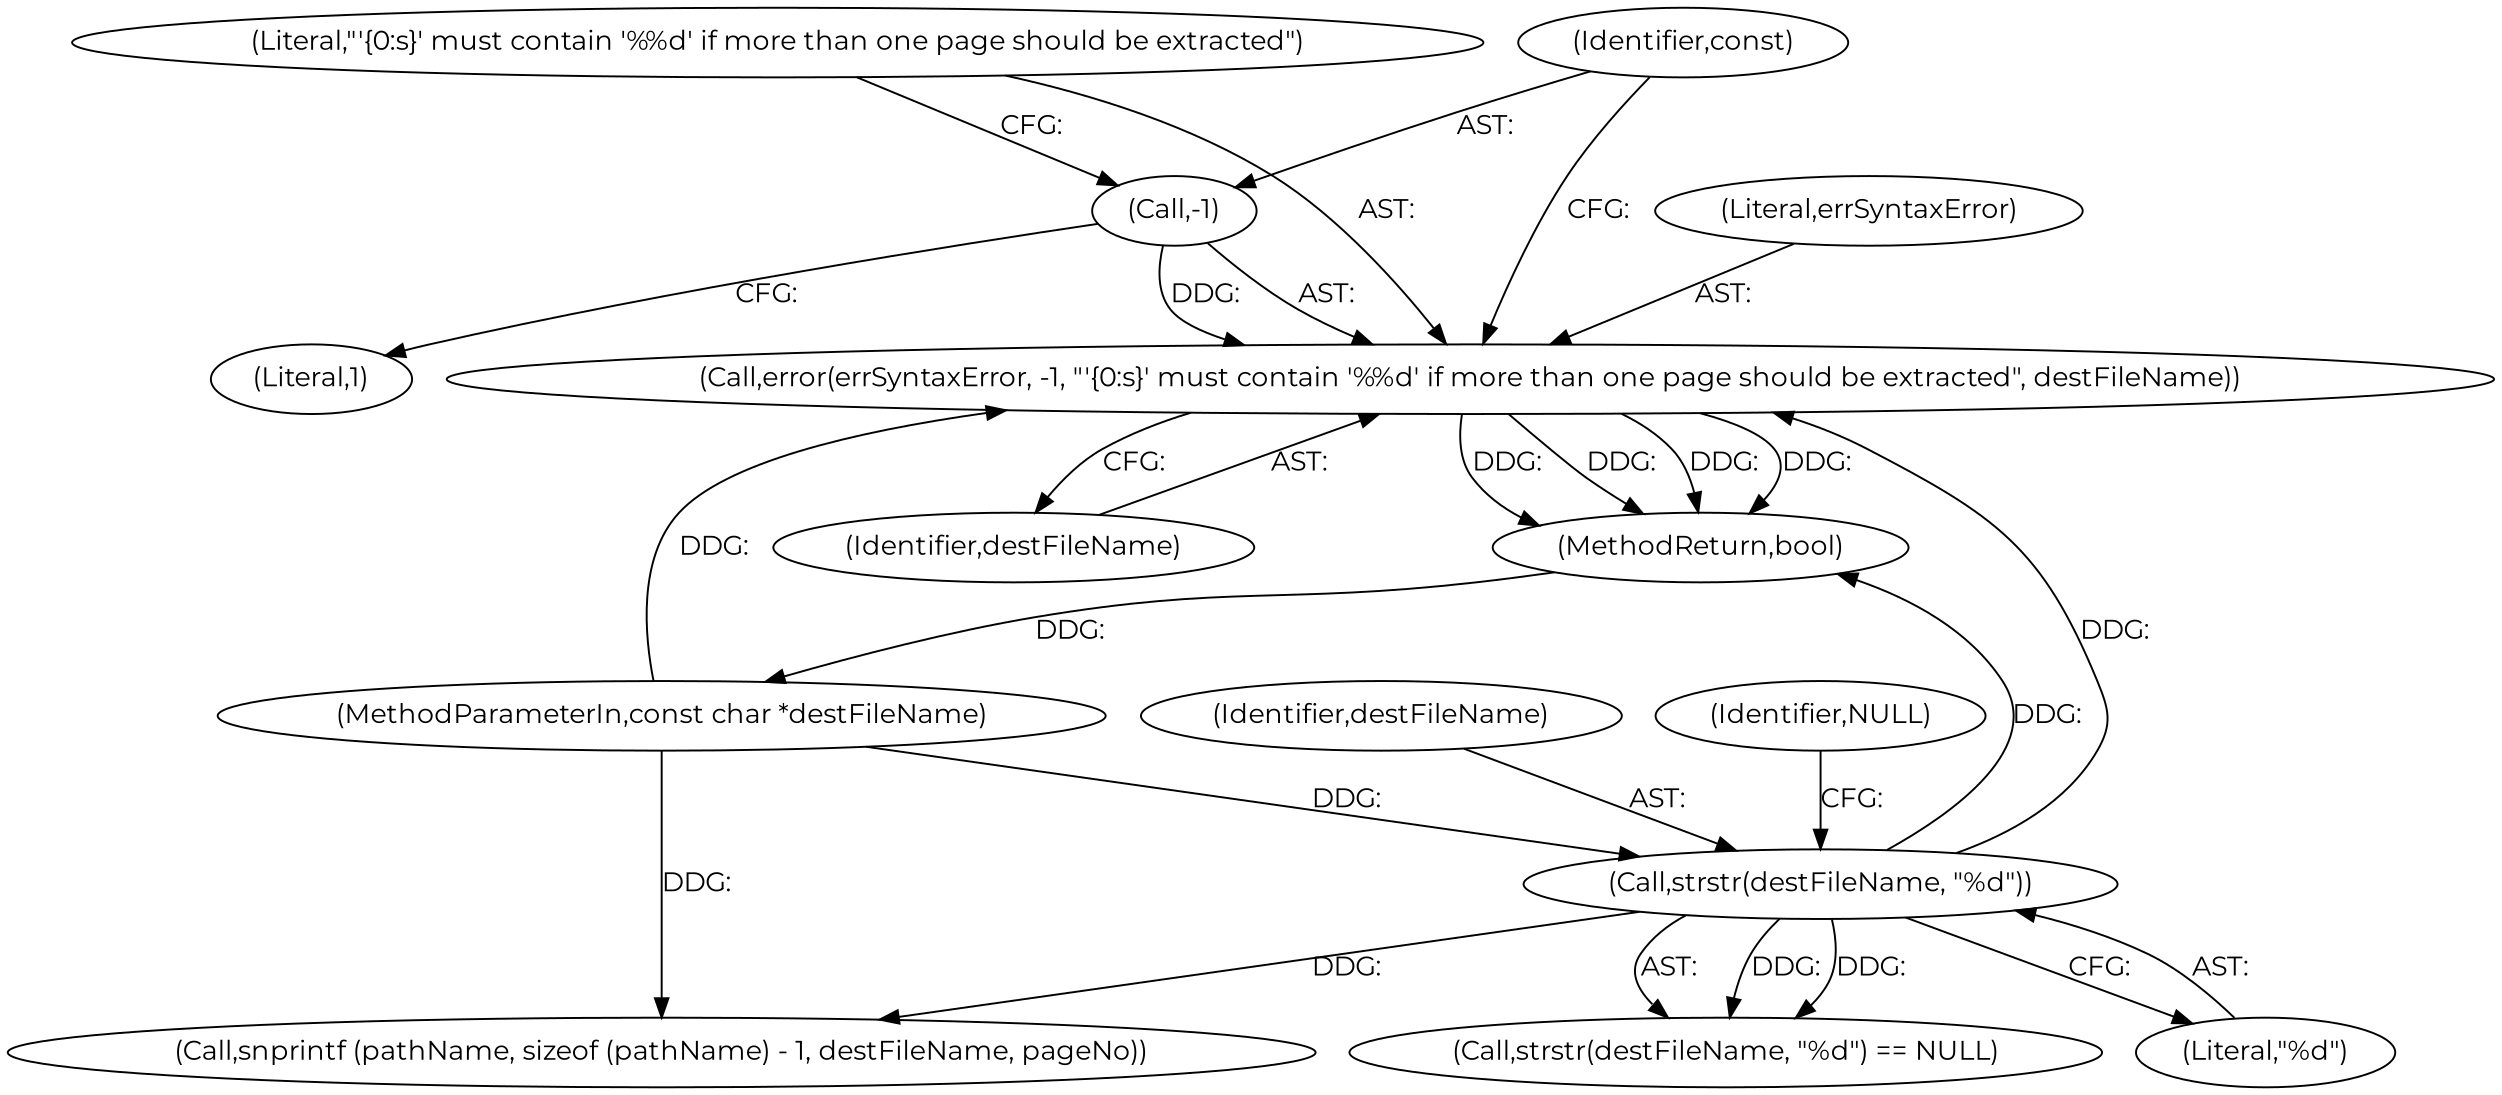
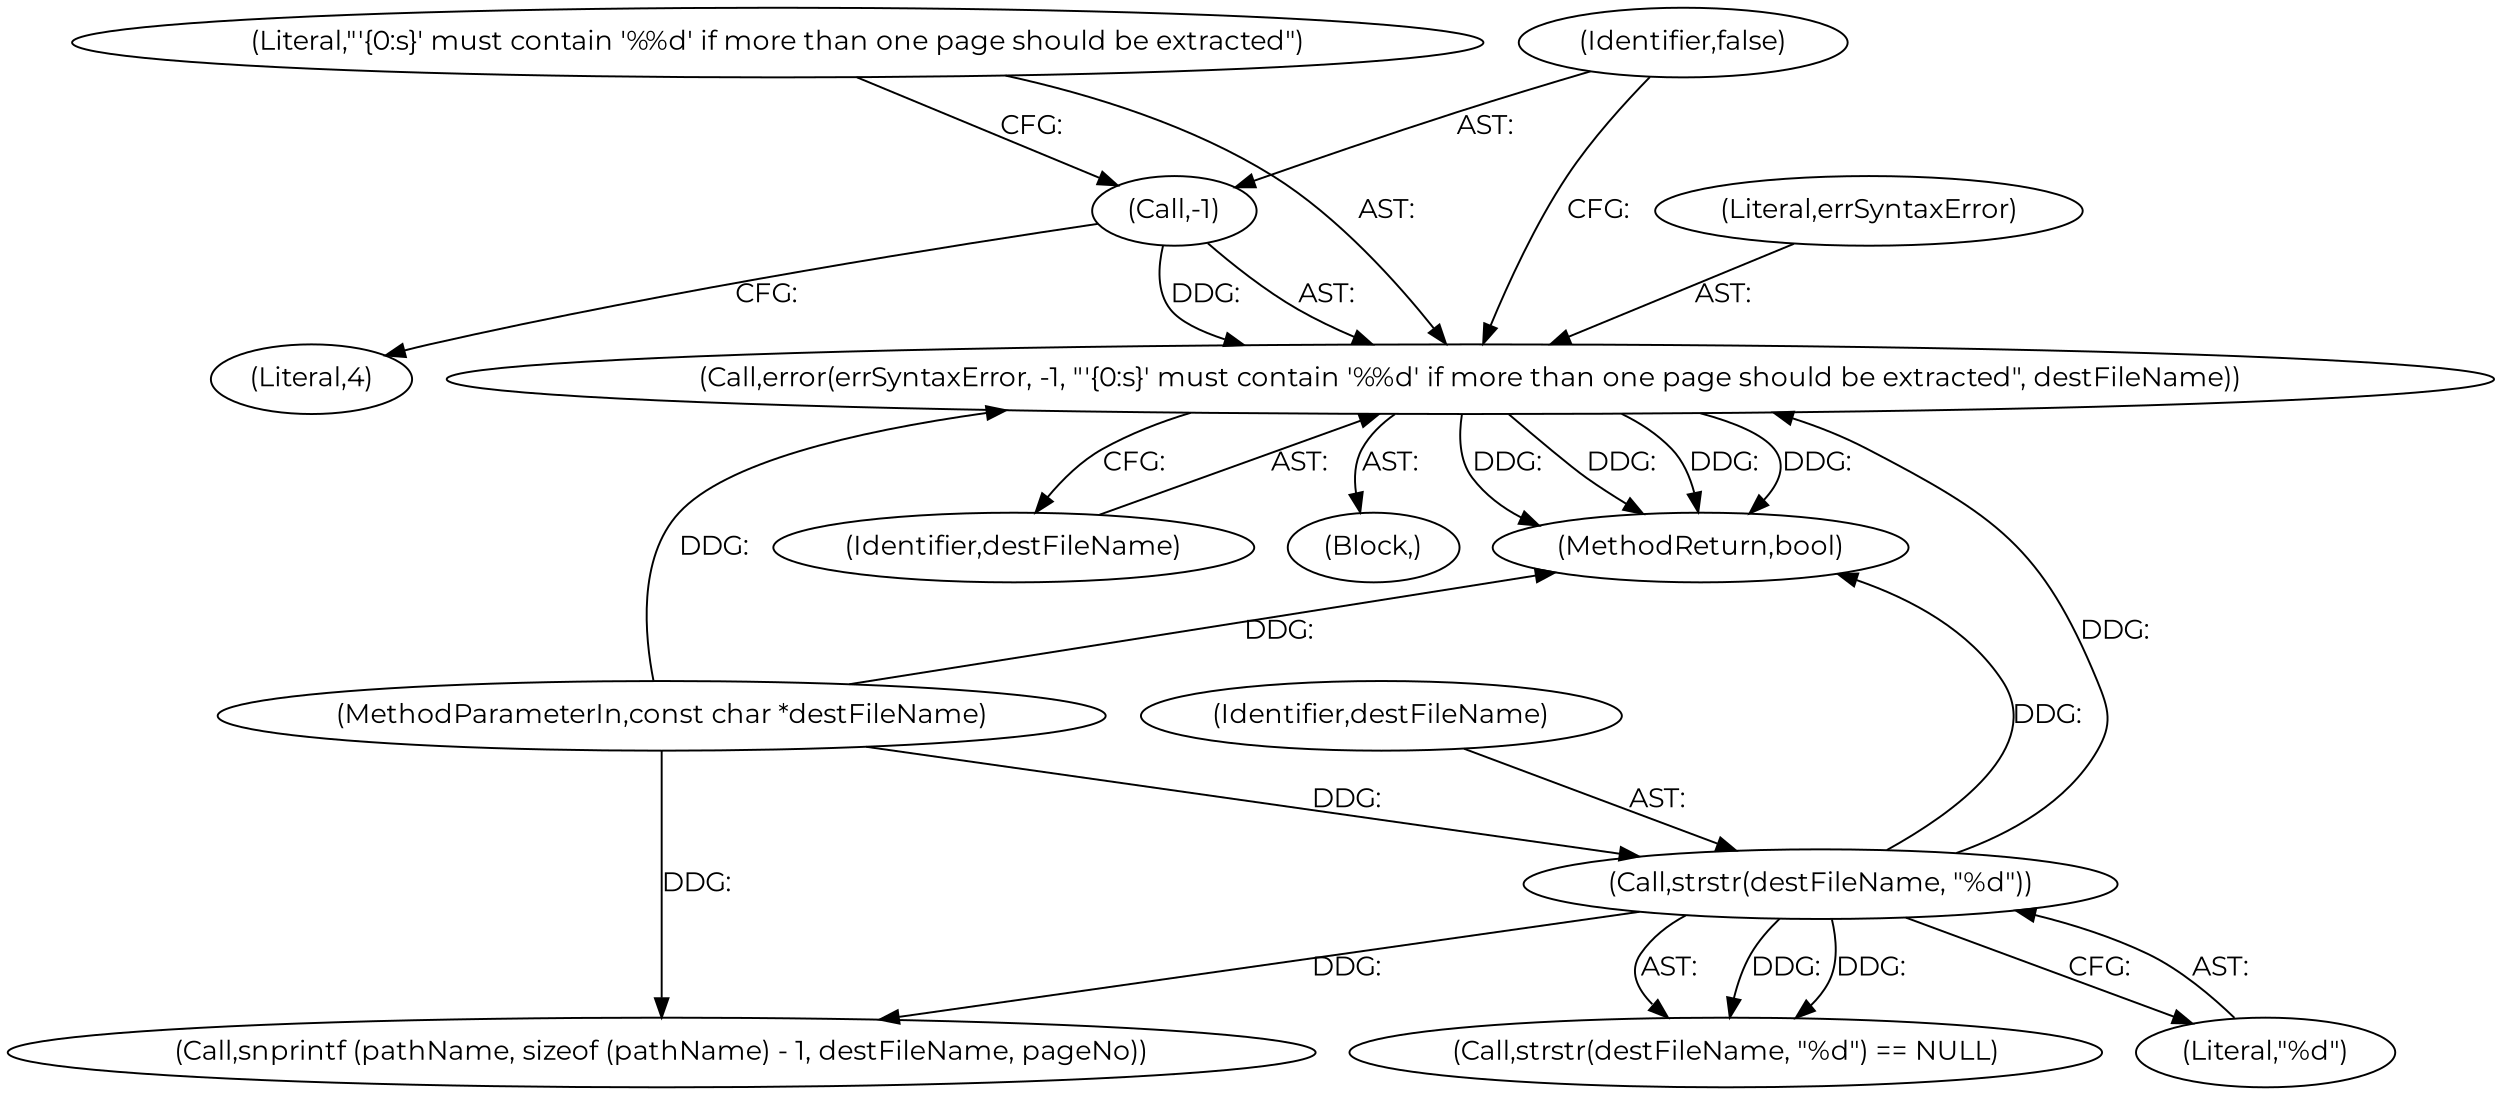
node "(Identifier,const)": label "(Identifier,const)" -> "(Identifier,false)"
node "(Literal,1)": label "(Literal,1)" -> "(Literal,4)"
node "(Block,)": added
edge "(MethodReturn,bool)" -> "(MethodParameterIn,const char *destFileName)": reversed
node "(Identifier,NULL)": removed
